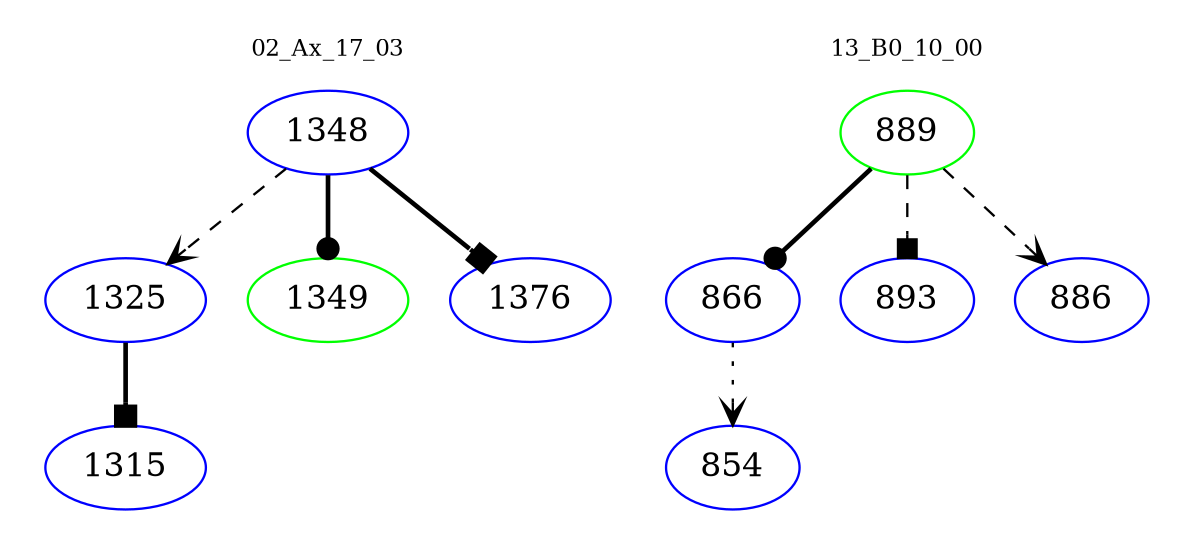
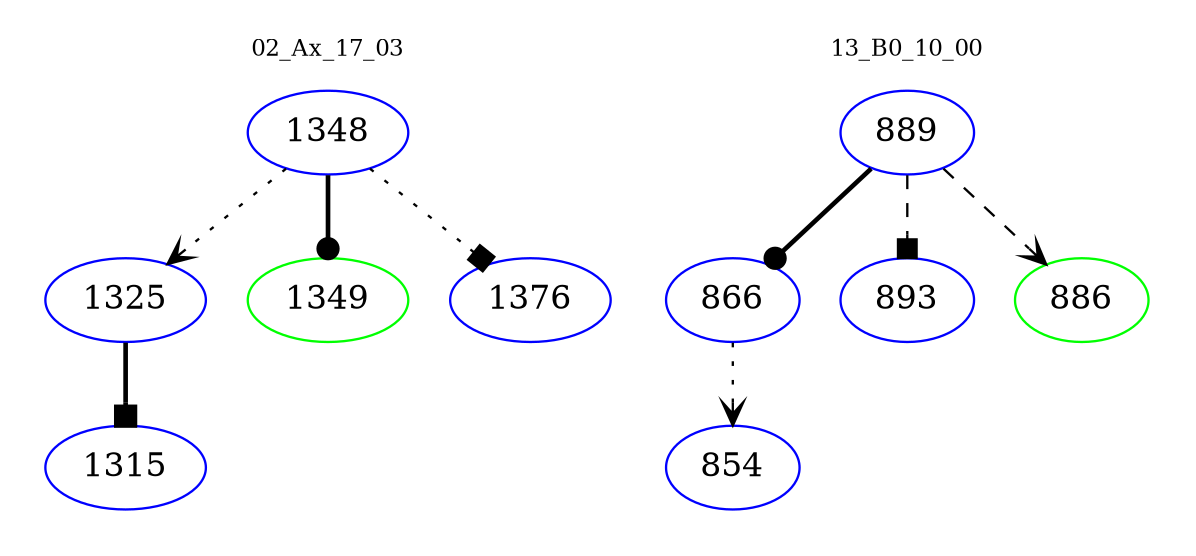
node "889": color green -> blue
edge "1348" -> "1325": style dashed -> dotted
edge "1348" -> "1376": style bold -> dotted
node "886": color blue -> green
